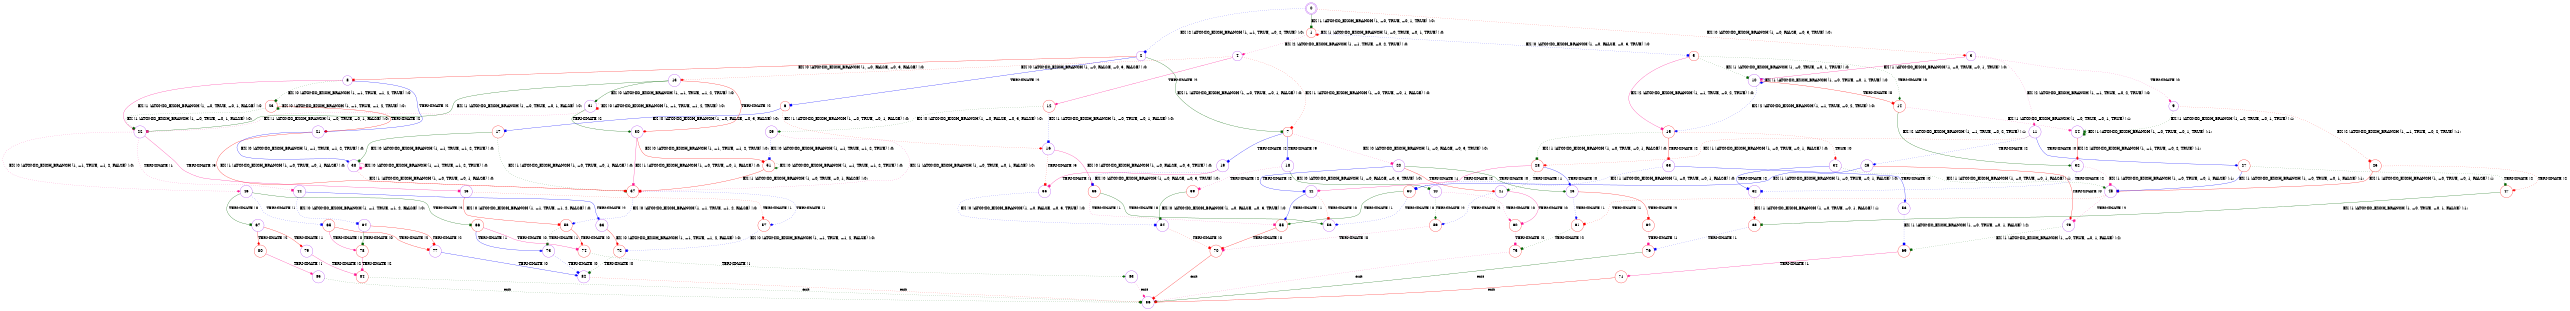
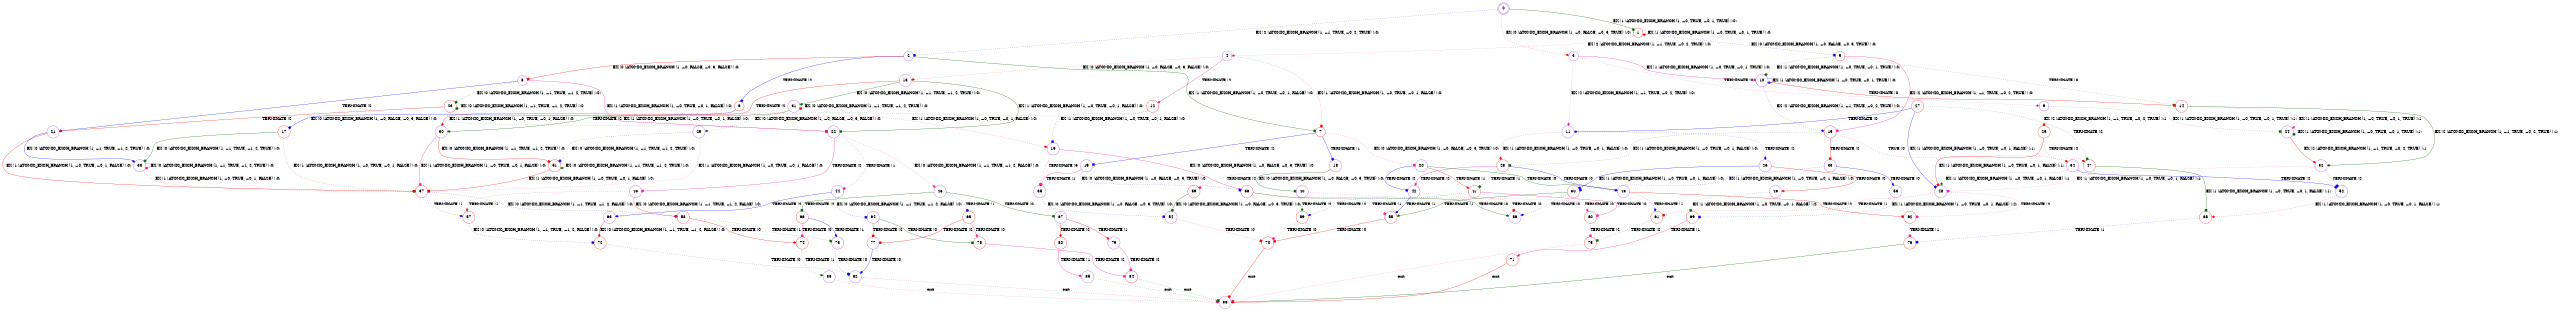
edge "7" -> "18": label "TERMINATE !9" -> "TERMINATE !1"
edge "11" -> "27": reversed
edge "22" -> "45": label "TERMINATE !5" -> "TERMINATE !2"
node "41": color purple -> red
edge "48" -> "49": now "48" -> "62"
